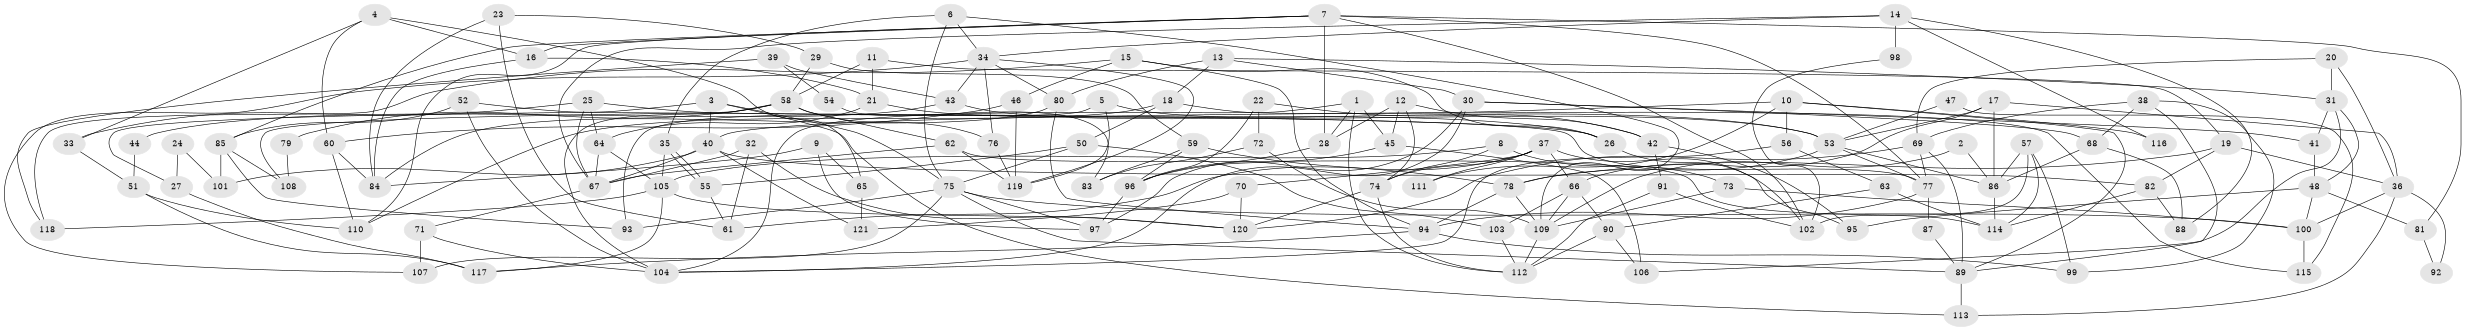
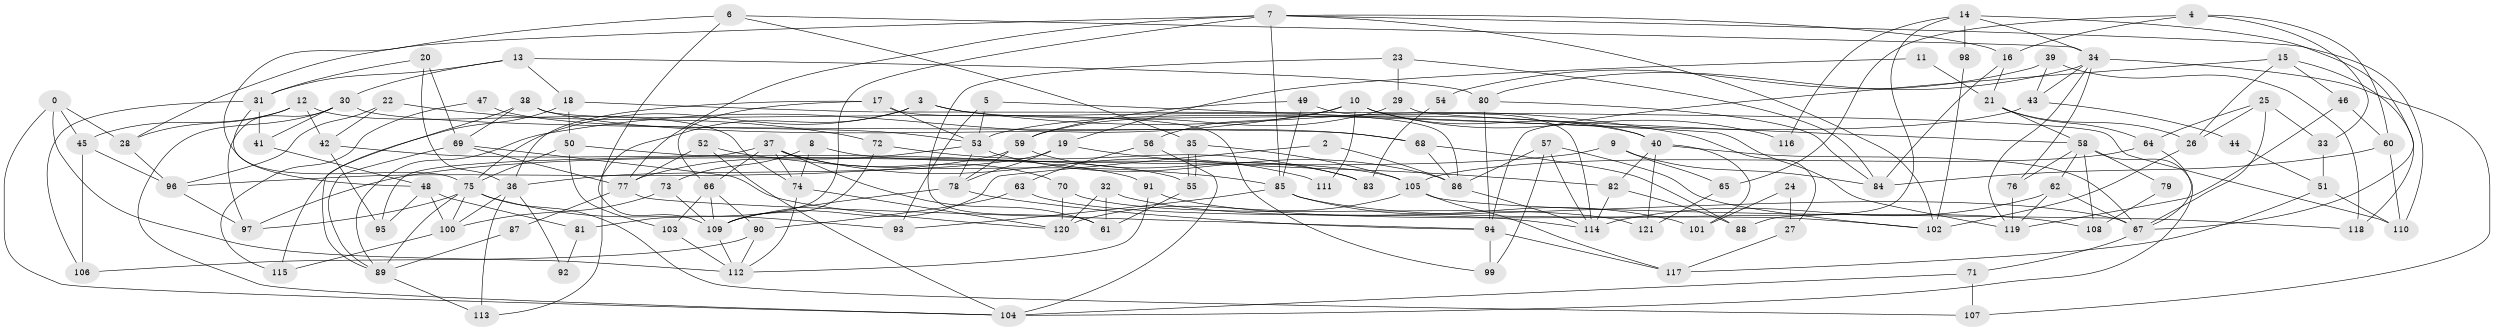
edge "11" -- "58": now "21" -- "58"
node "49": added
node "1": label "1" -> "0"
